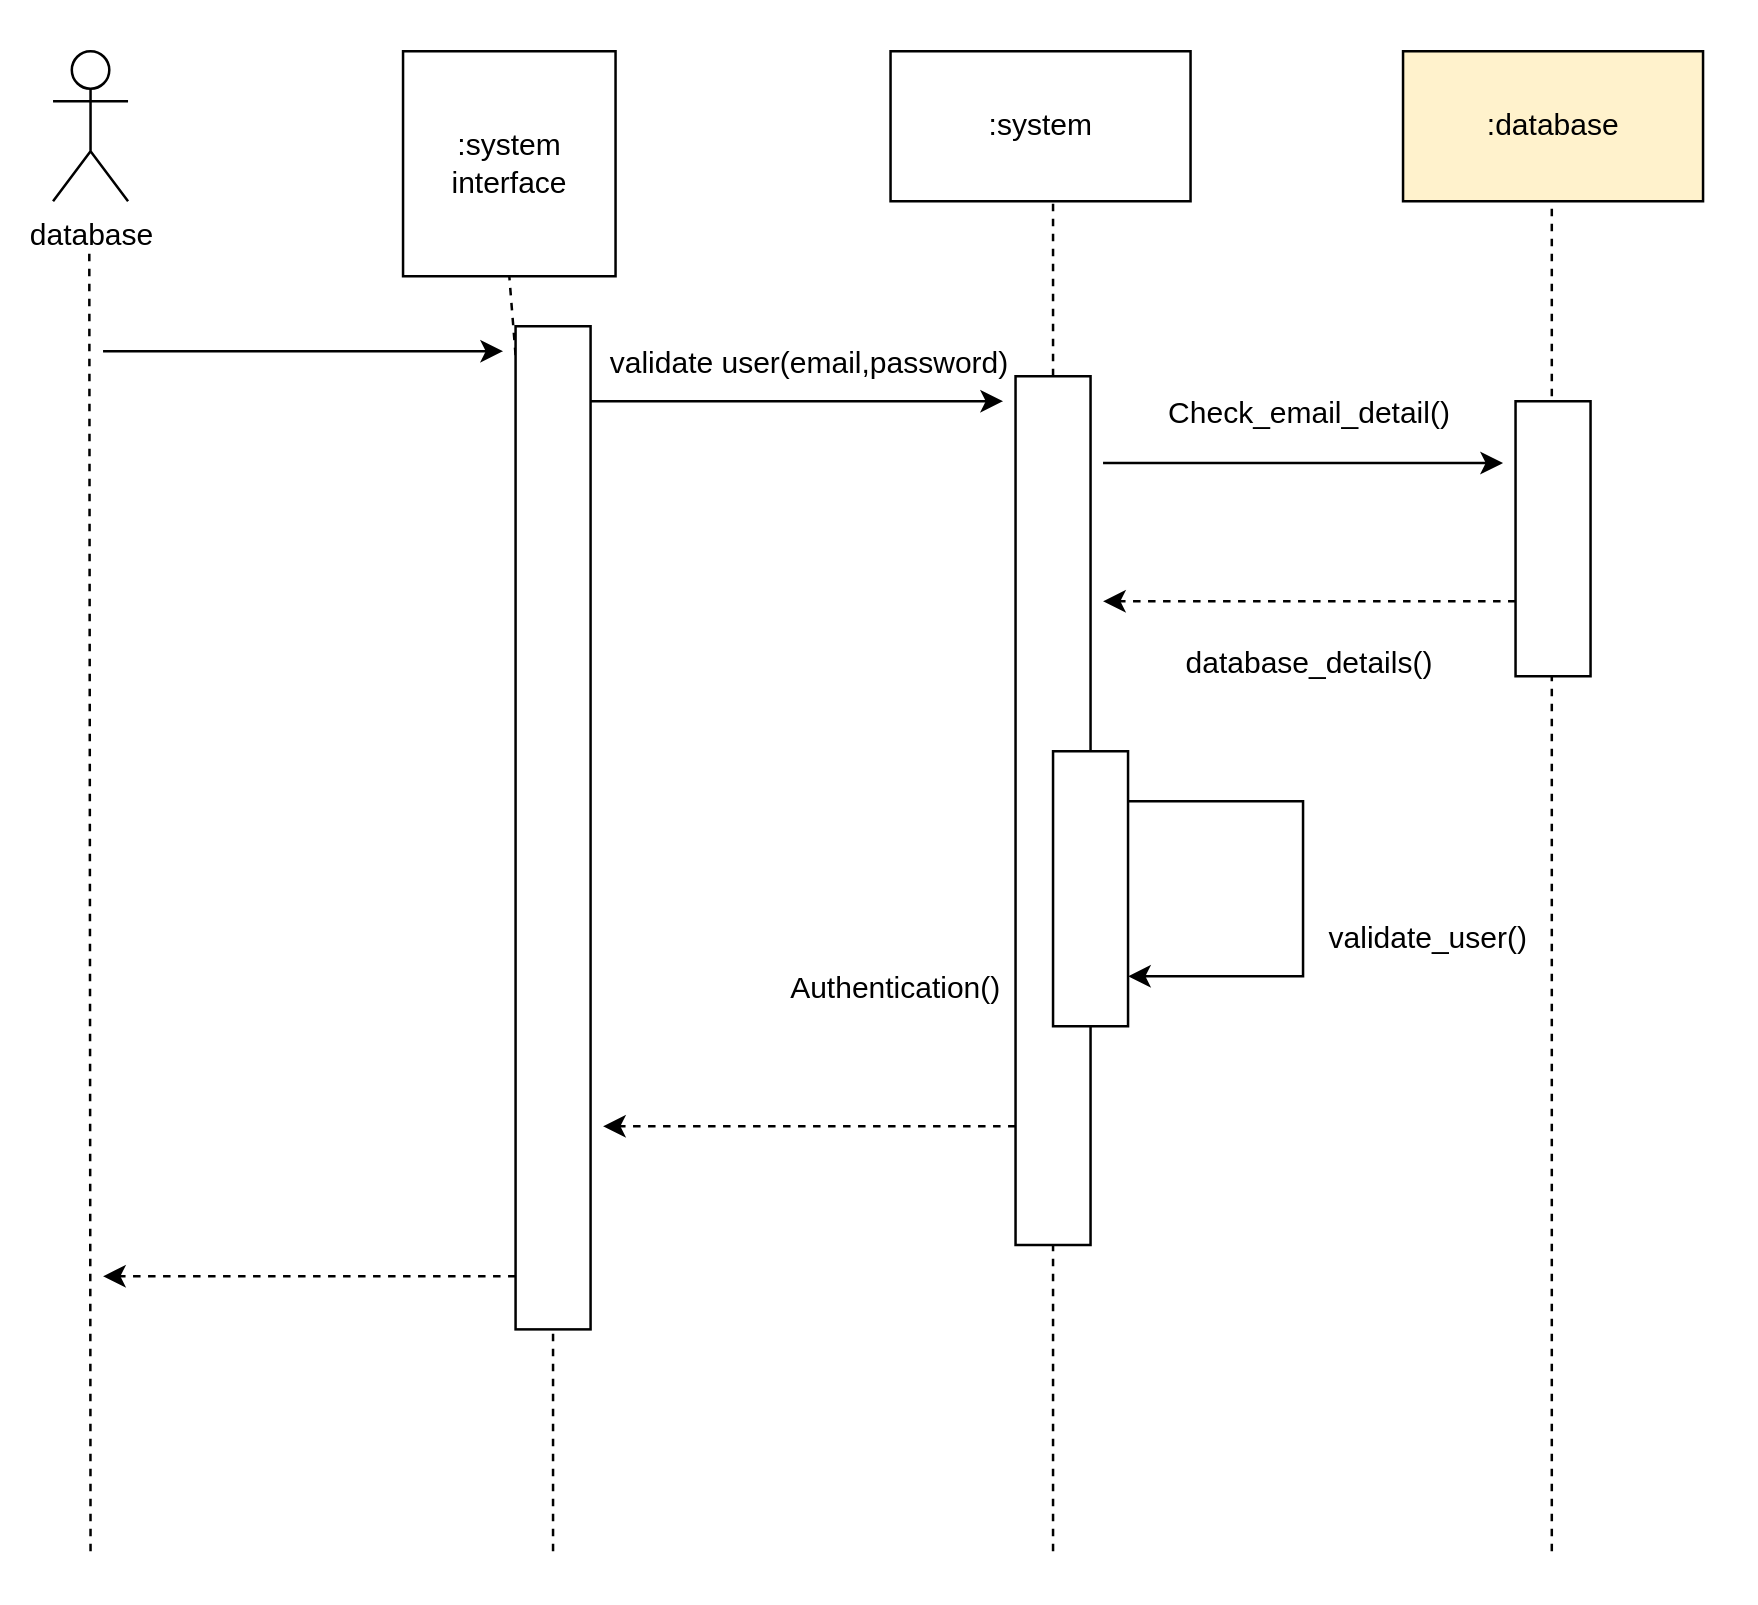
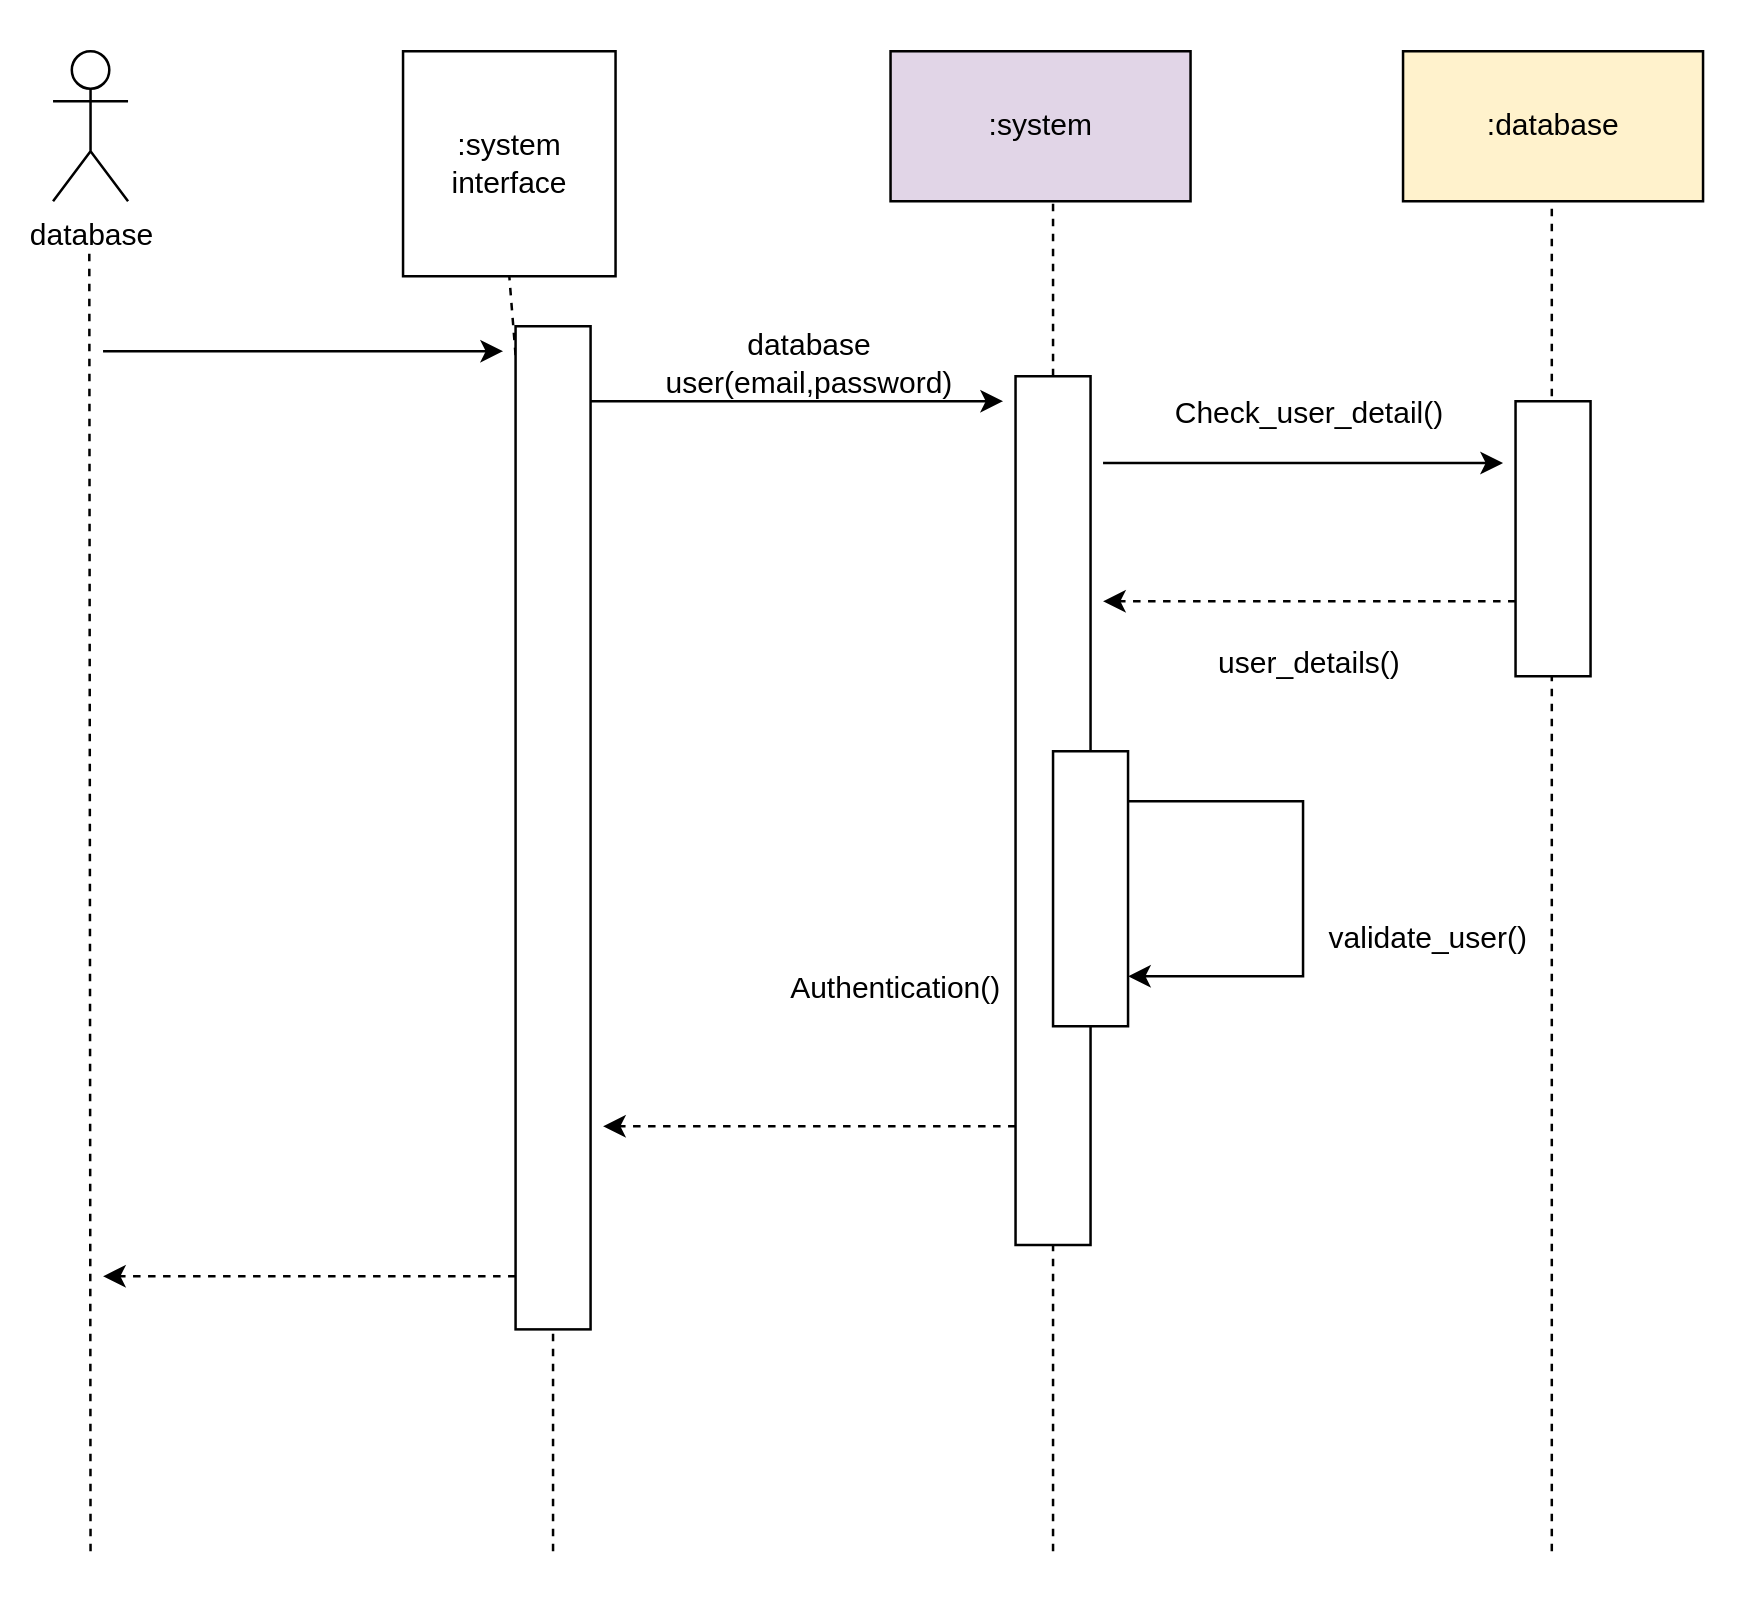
node ":system": fillcolor #ffffff -> #e1d5e7
node "validate user(email,password)": label "validate user(email,password)" -> "database user(email,password)"
node "Check_email_detail()": label "Check_email_detail()" -> "Check_user_detail()"
node "database_details()": label "database_details()" -> "user_details()"
